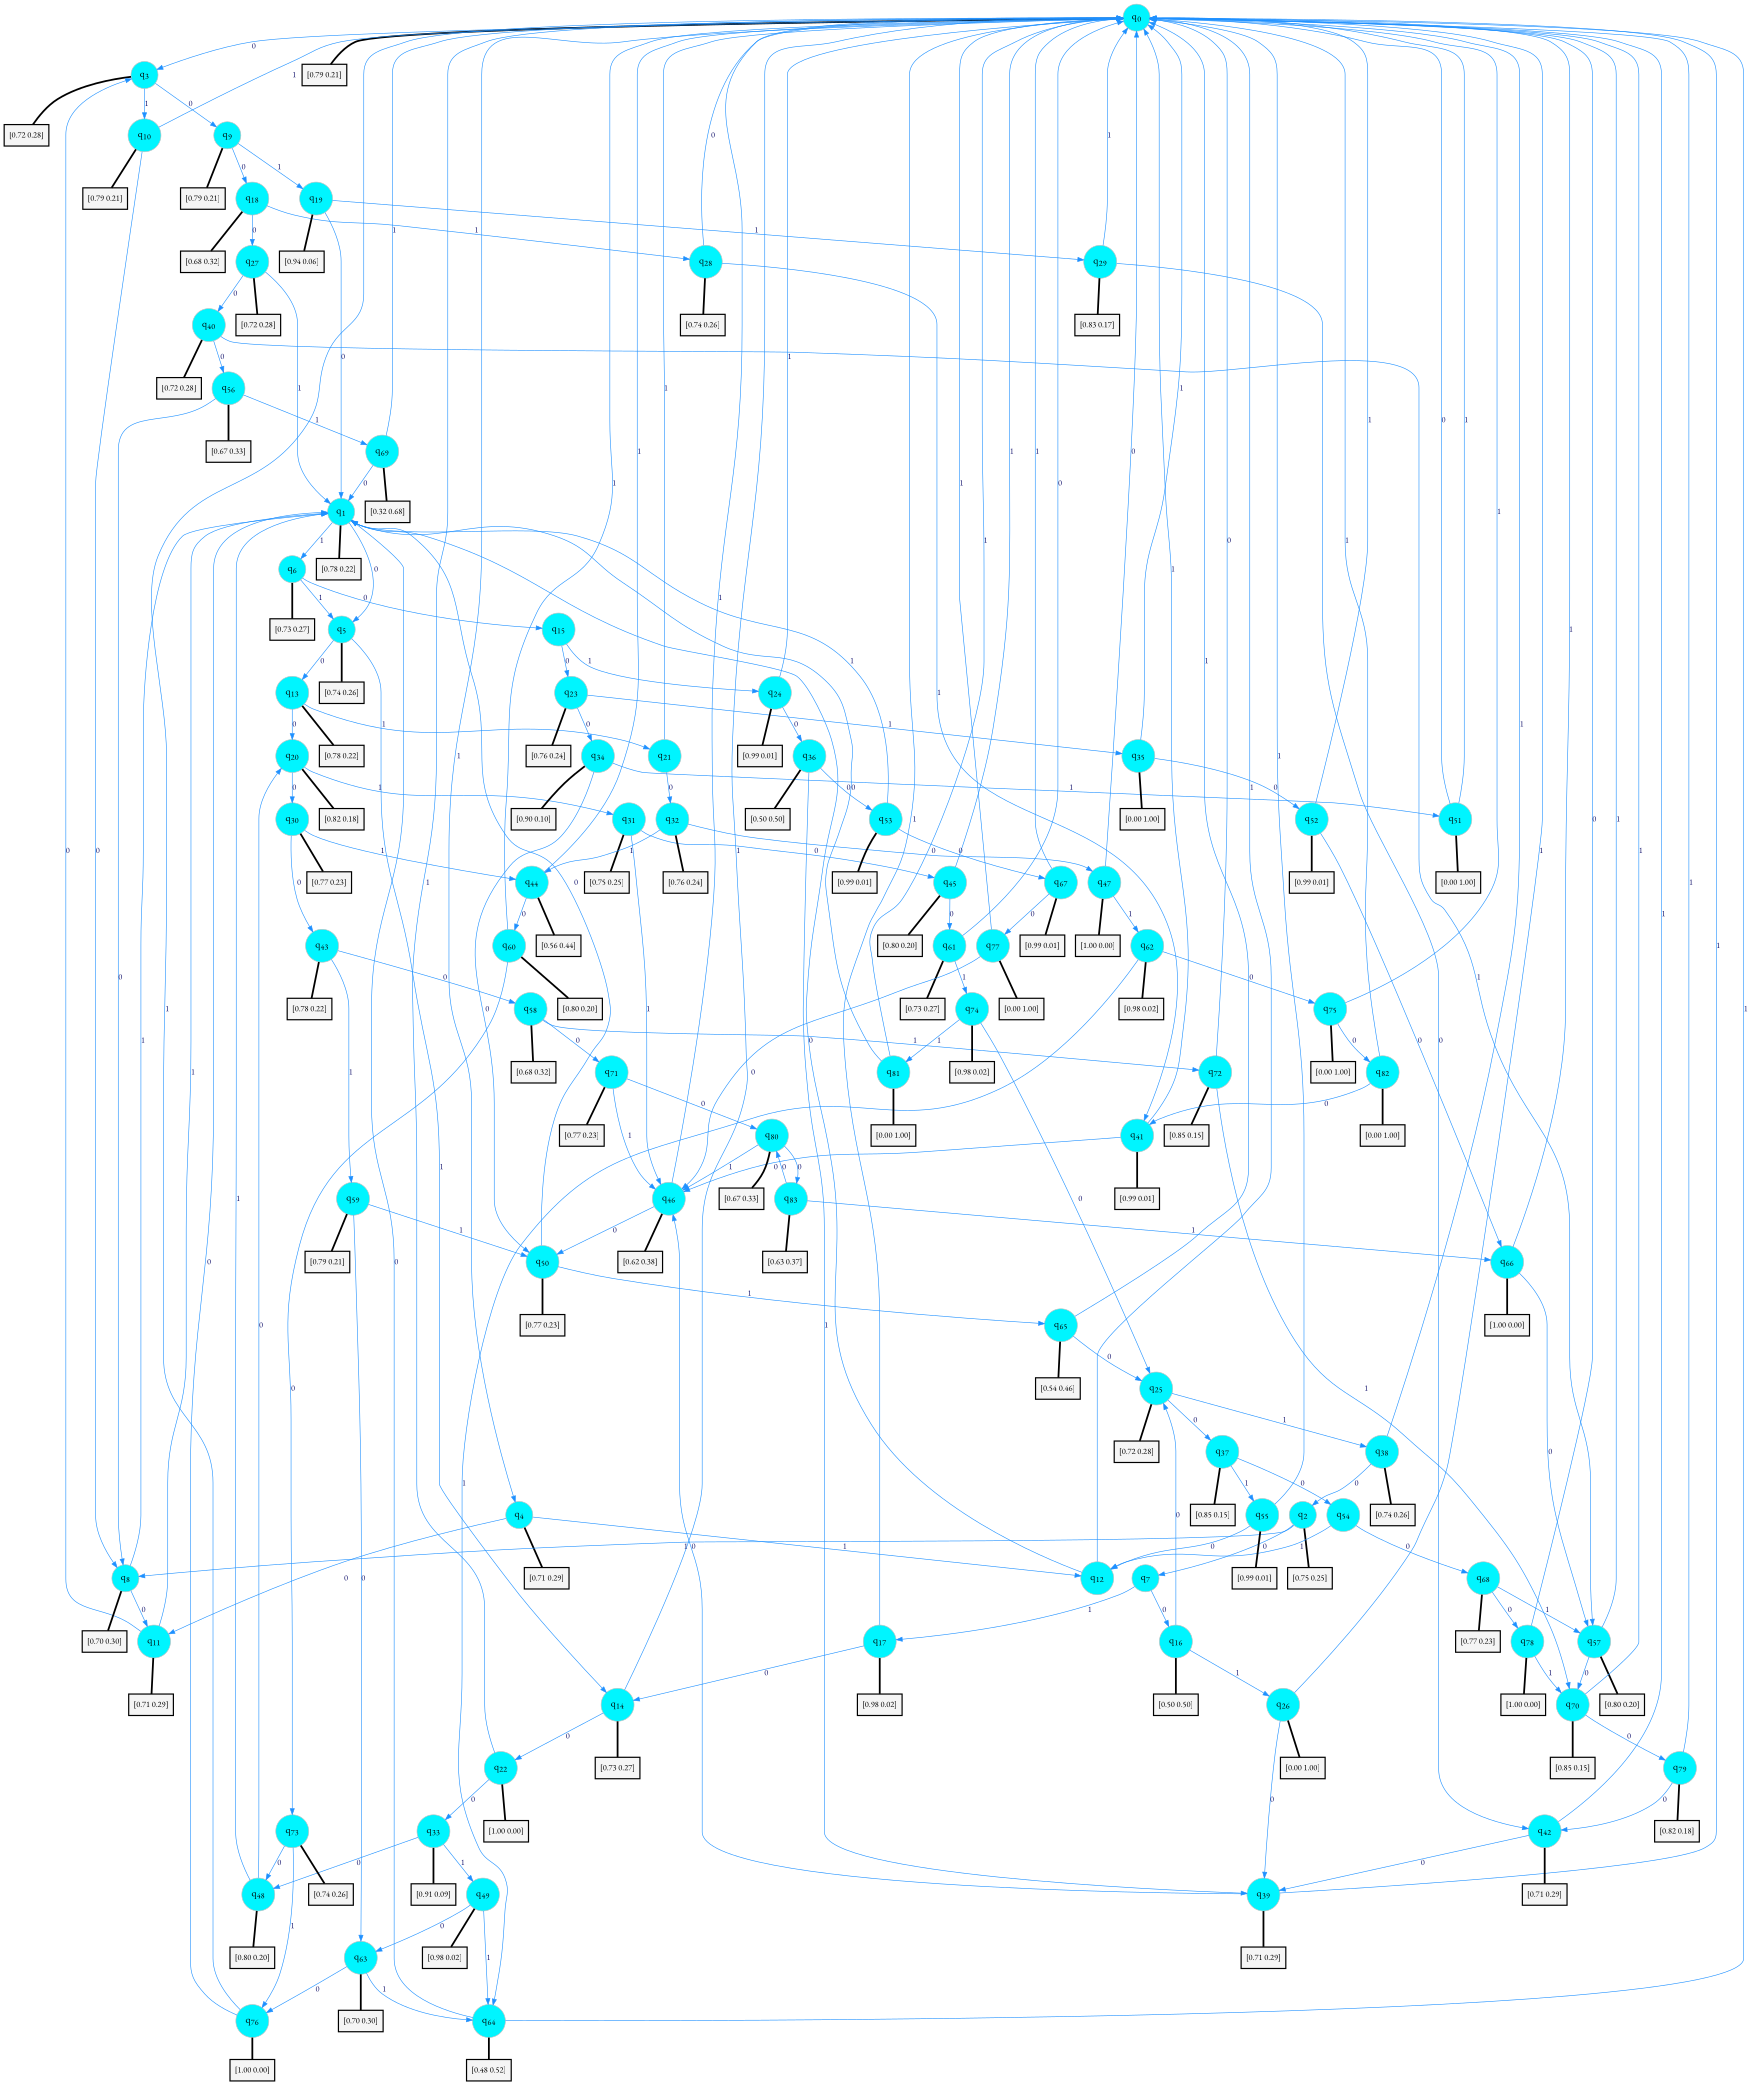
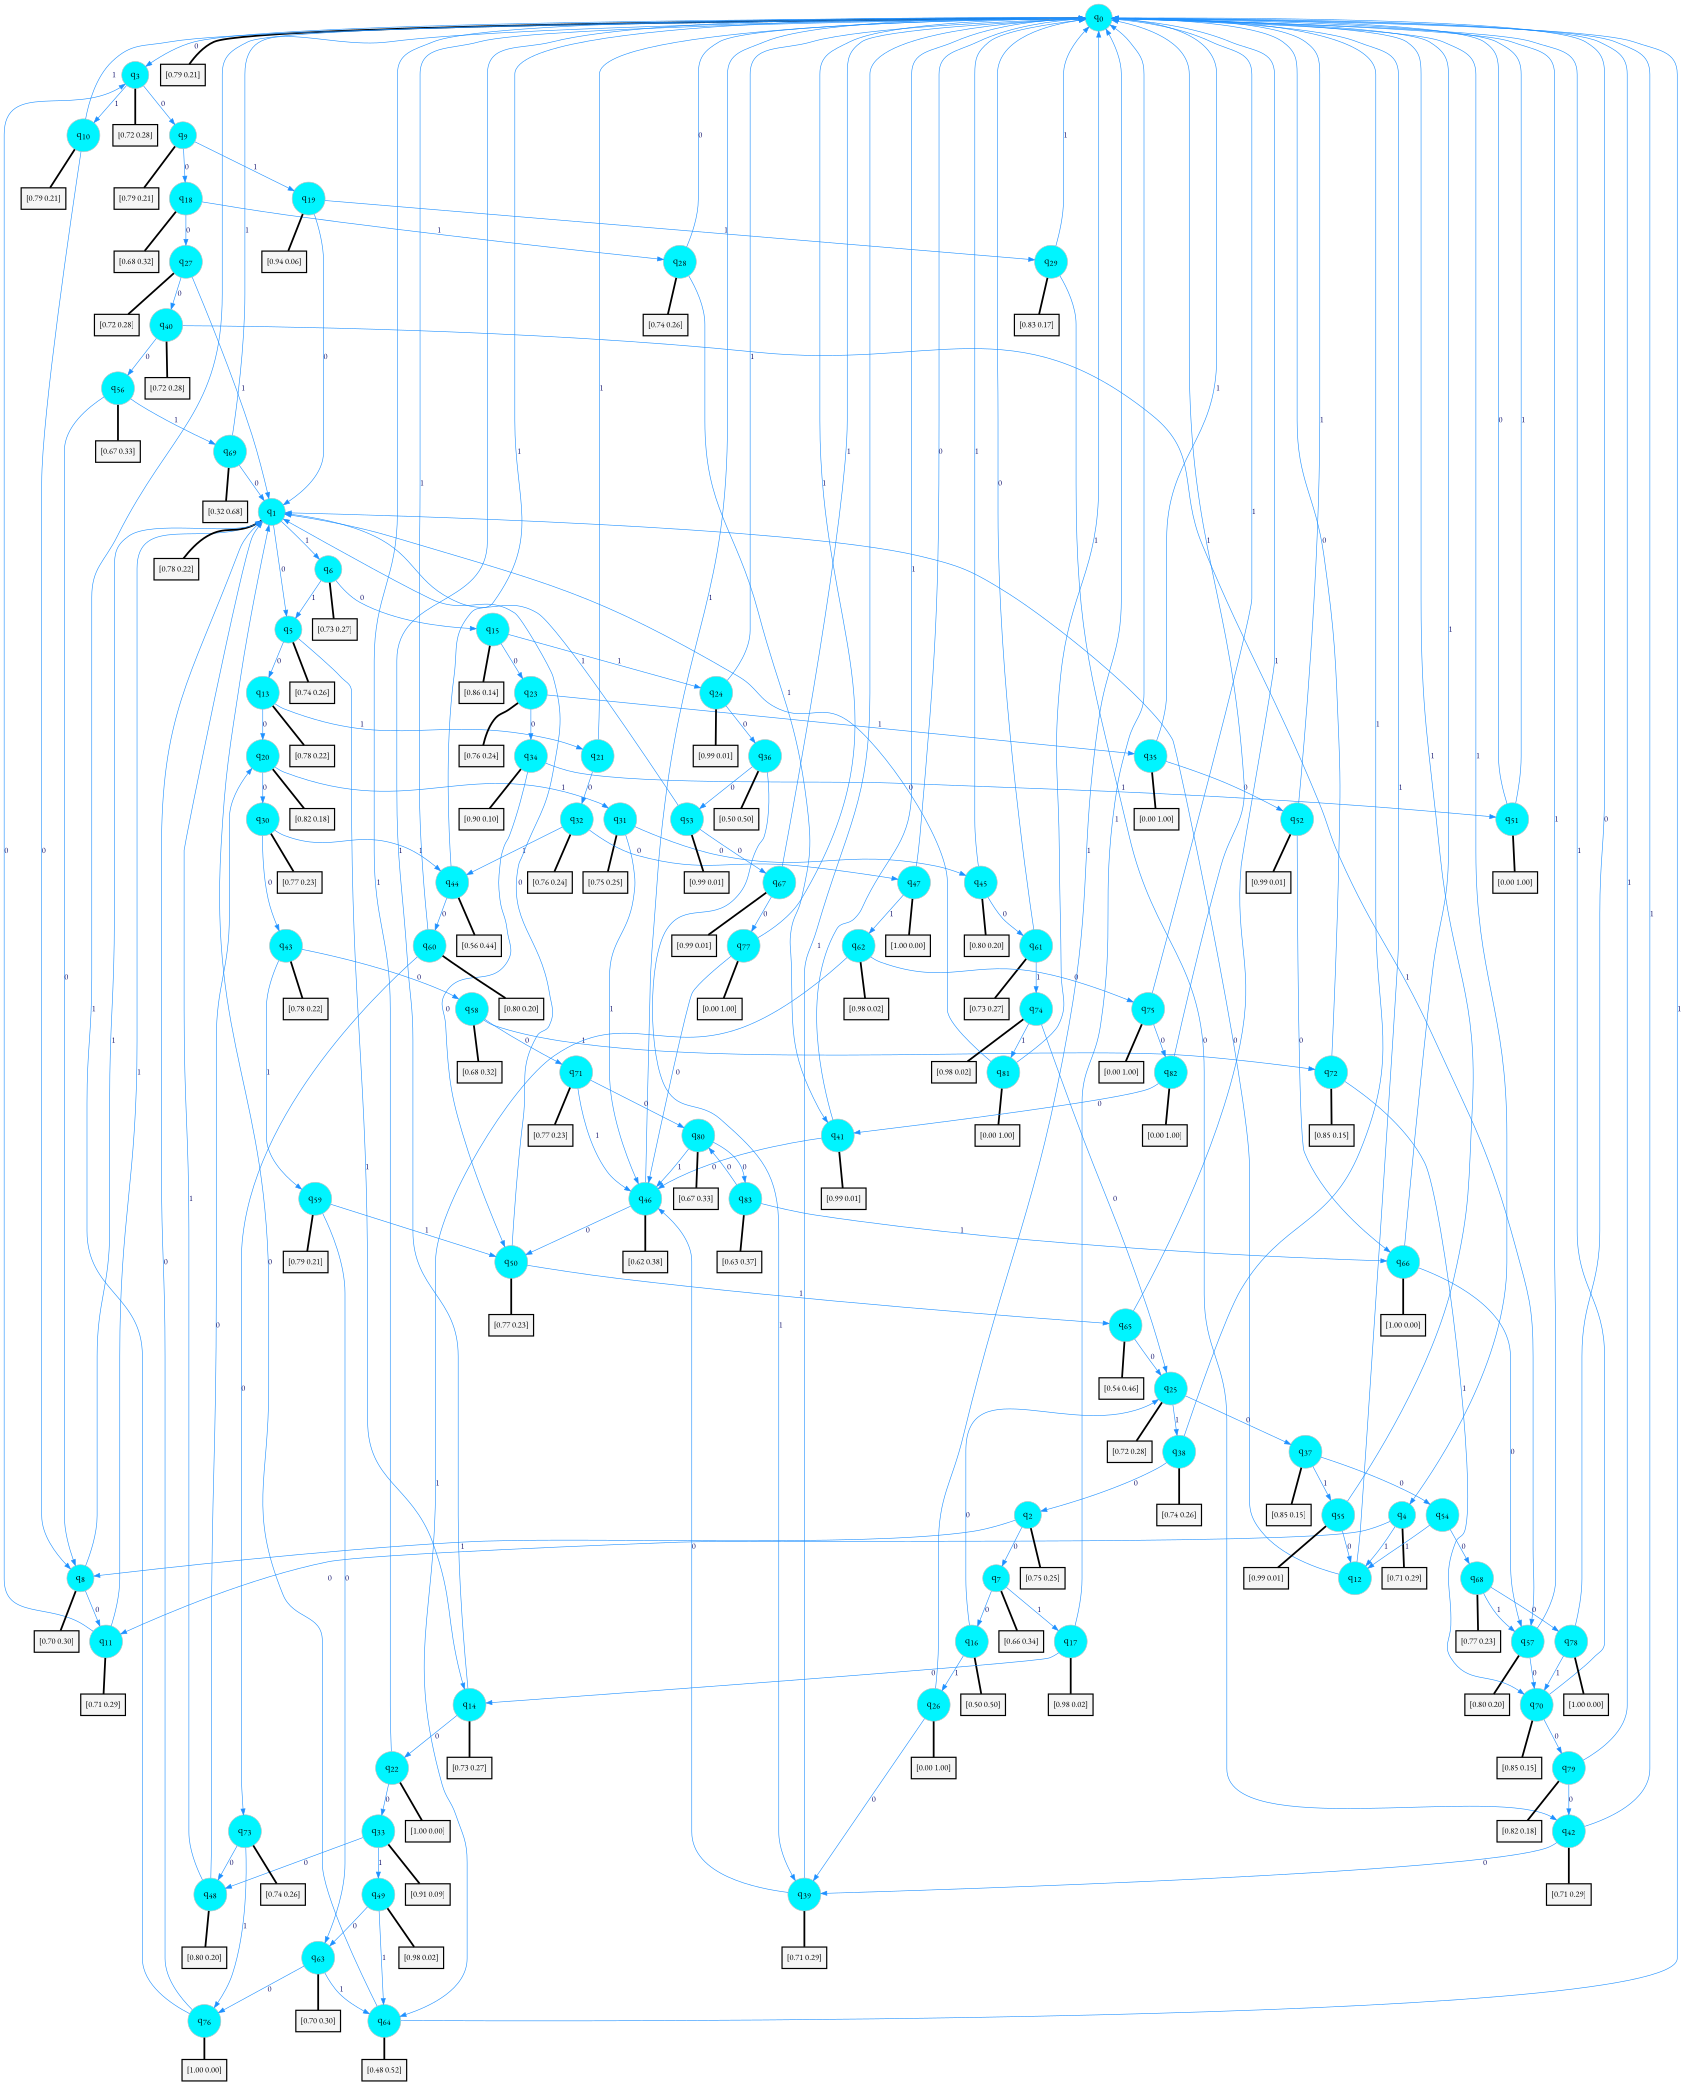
node "[0.86 0.14]": added
node "[0.66 0.34]": added
